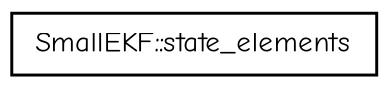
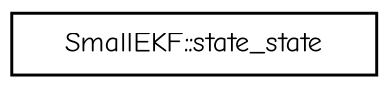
node "SmallEKF::state_elements": label "SmallEKF::state_elements" -> "SmallEKF::state_state"
